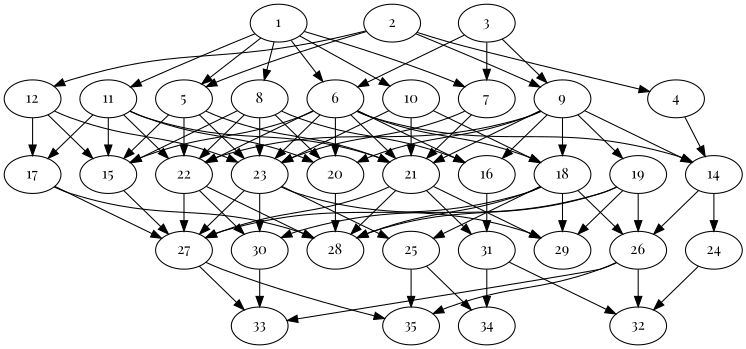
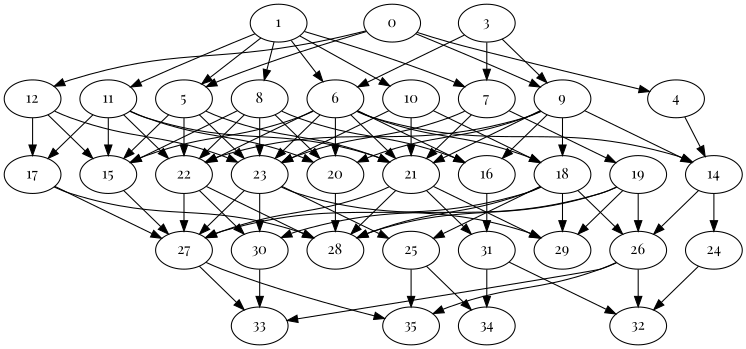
node "2": label "2" -> "0"
edge "9" -> "19": now "7" -> "19"
